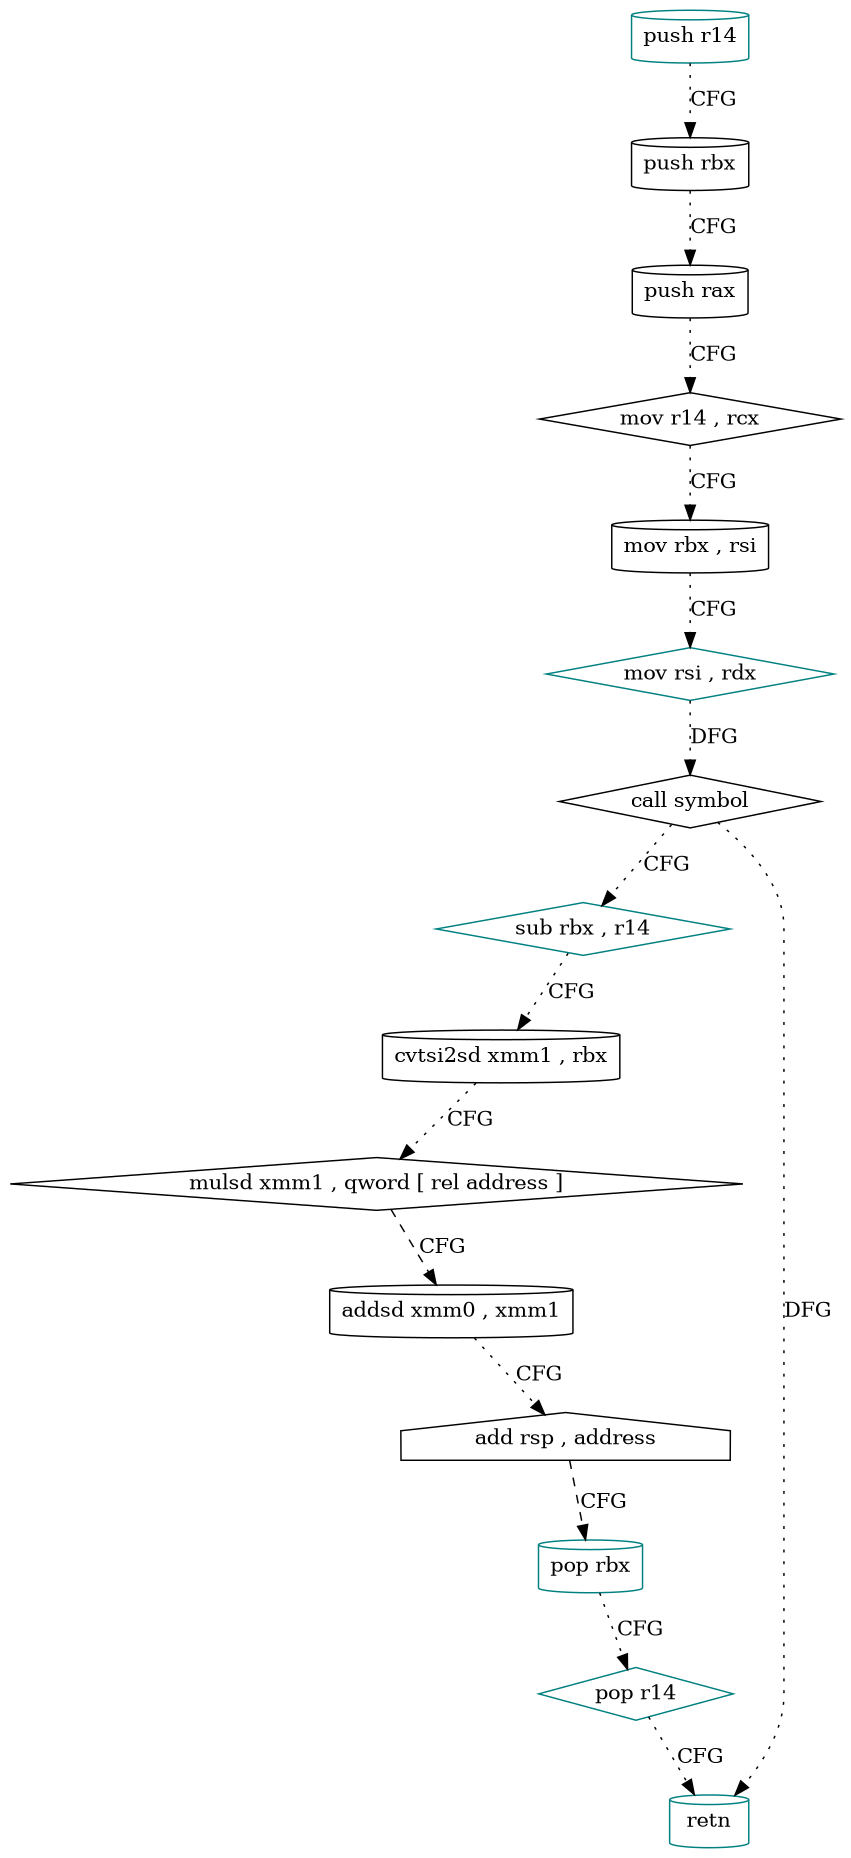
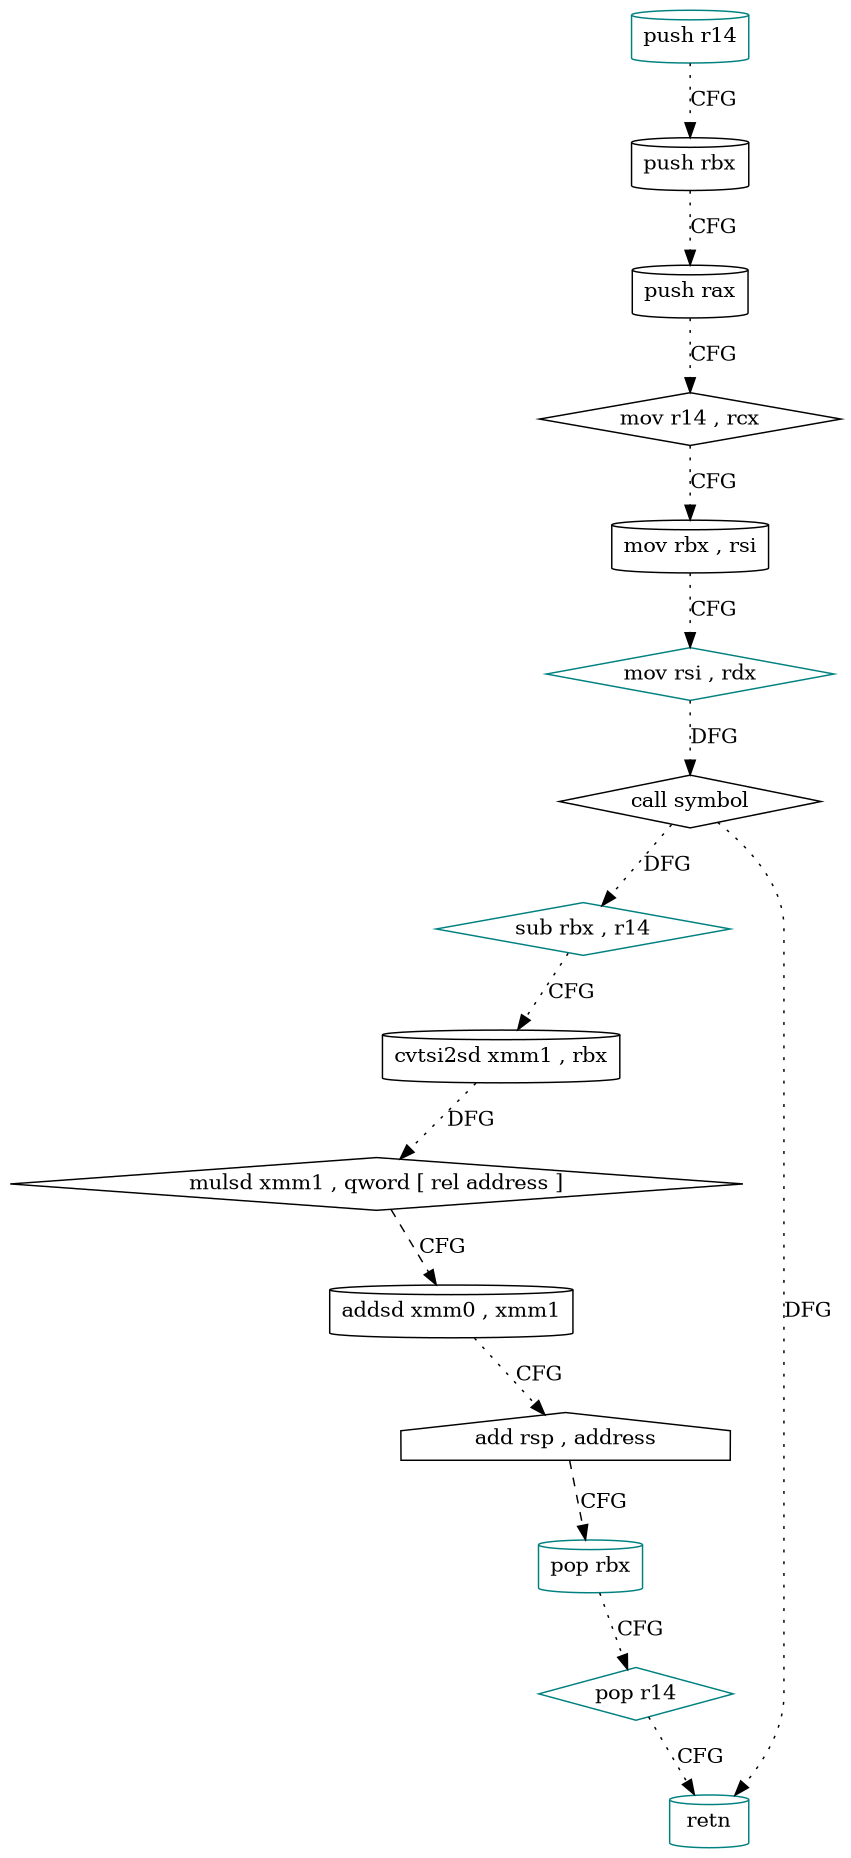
edge "call symbol" -> "sub rbx , r14": label "CFG" -> "DFG"
edge "cvtsi2sd xmm1 , rbx" -> "mulsd xmm1 , qword [ rel address ]": label "CFG" -> "DFG"
